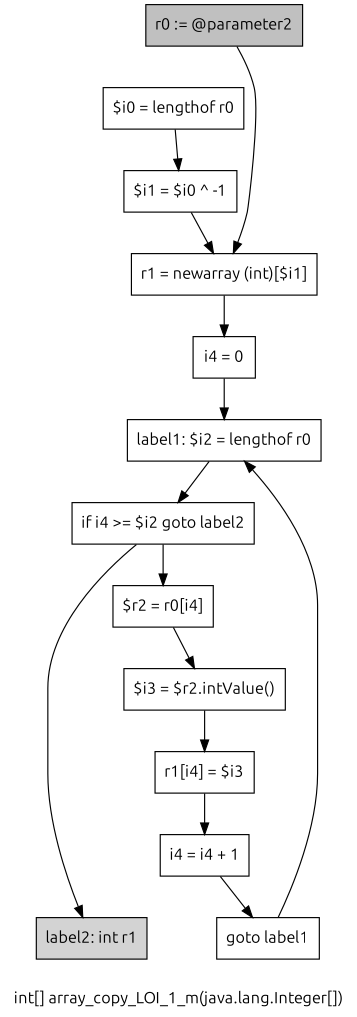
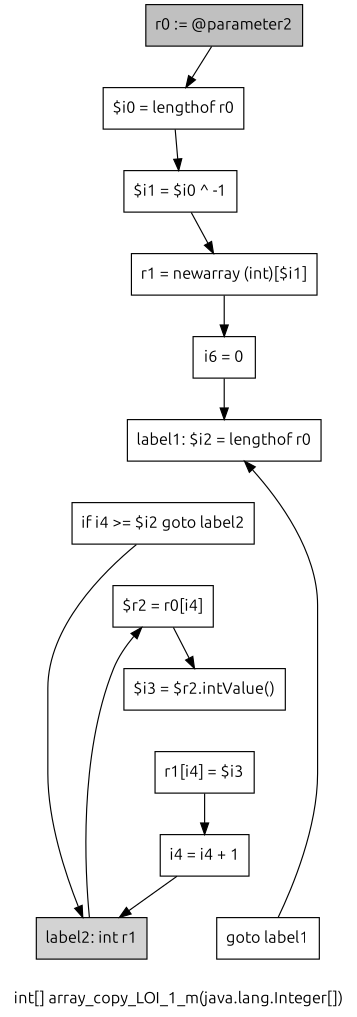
edge "r0 := @parameter2" -> "r1 = newarray (int)[$i1]": now "r0 := @parameter2" -> "$i0 = lengthof r0"
node "i4 = 0": label "i4 = 0" -> "i6 = 0"
edge "label1: $i2 = lengthof r0" -> "if i4 >= $i2 goto label2": removed
edge "if i4 >= $i2 goto label2" -> "$r2 = r0[i4]": now "label2: int r1" -> "$r2 = r0[i4]"
edge "$i3 = $r2.intValue()" -> "r1[i4] = $i3": removed
edge "i4 = i4 + 1" -> "goto label1": now "i4 = i4 + 1" -> "label2: int r1"
